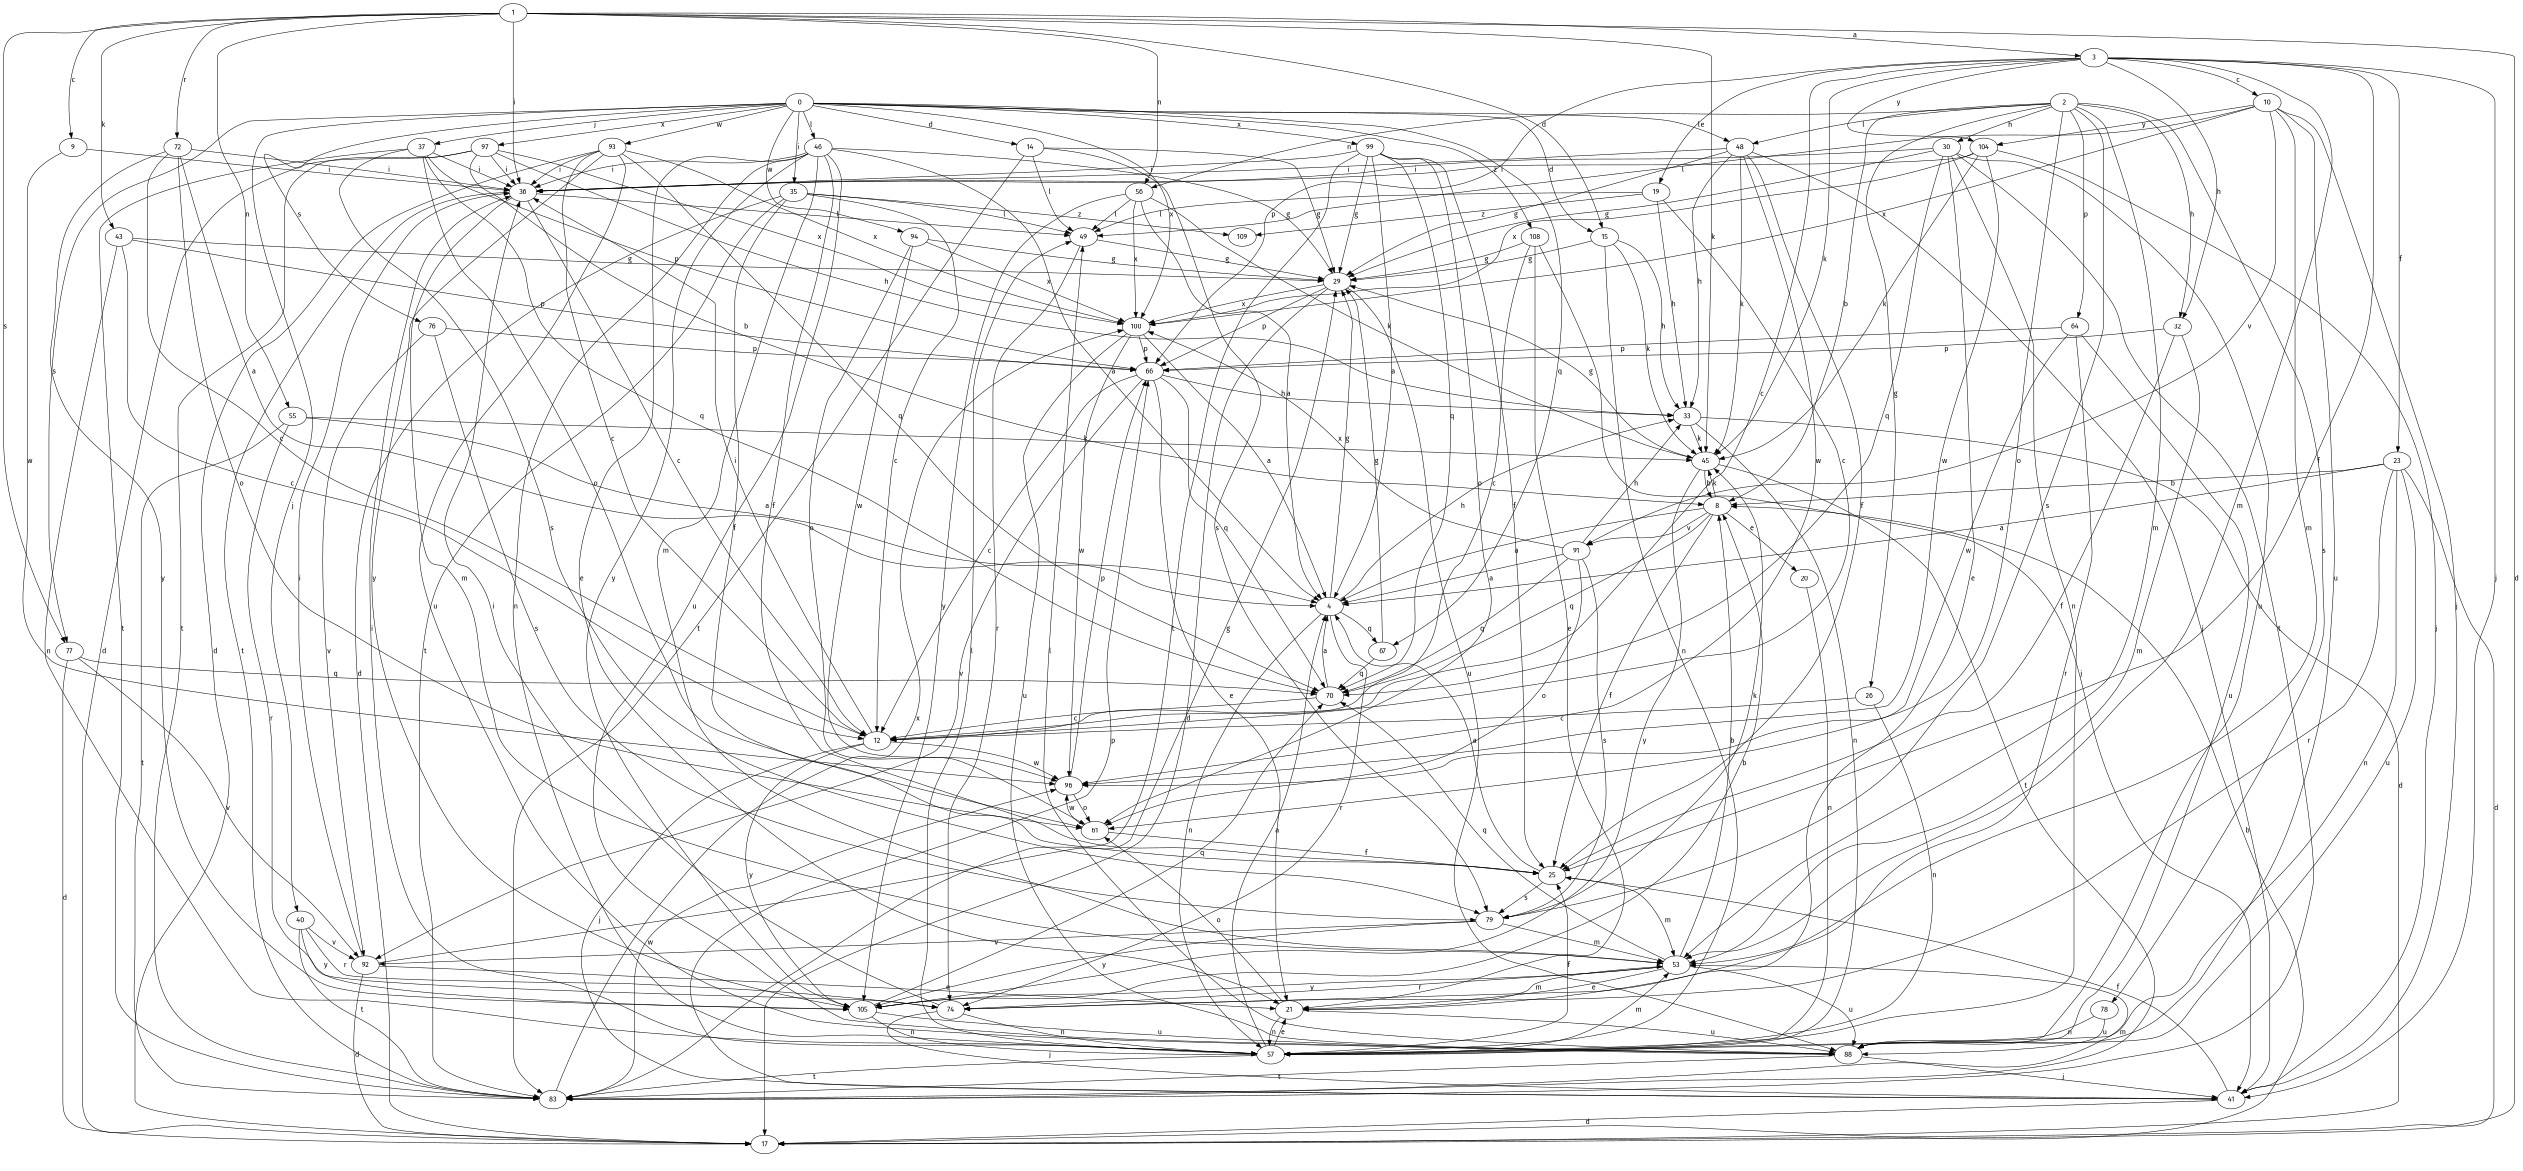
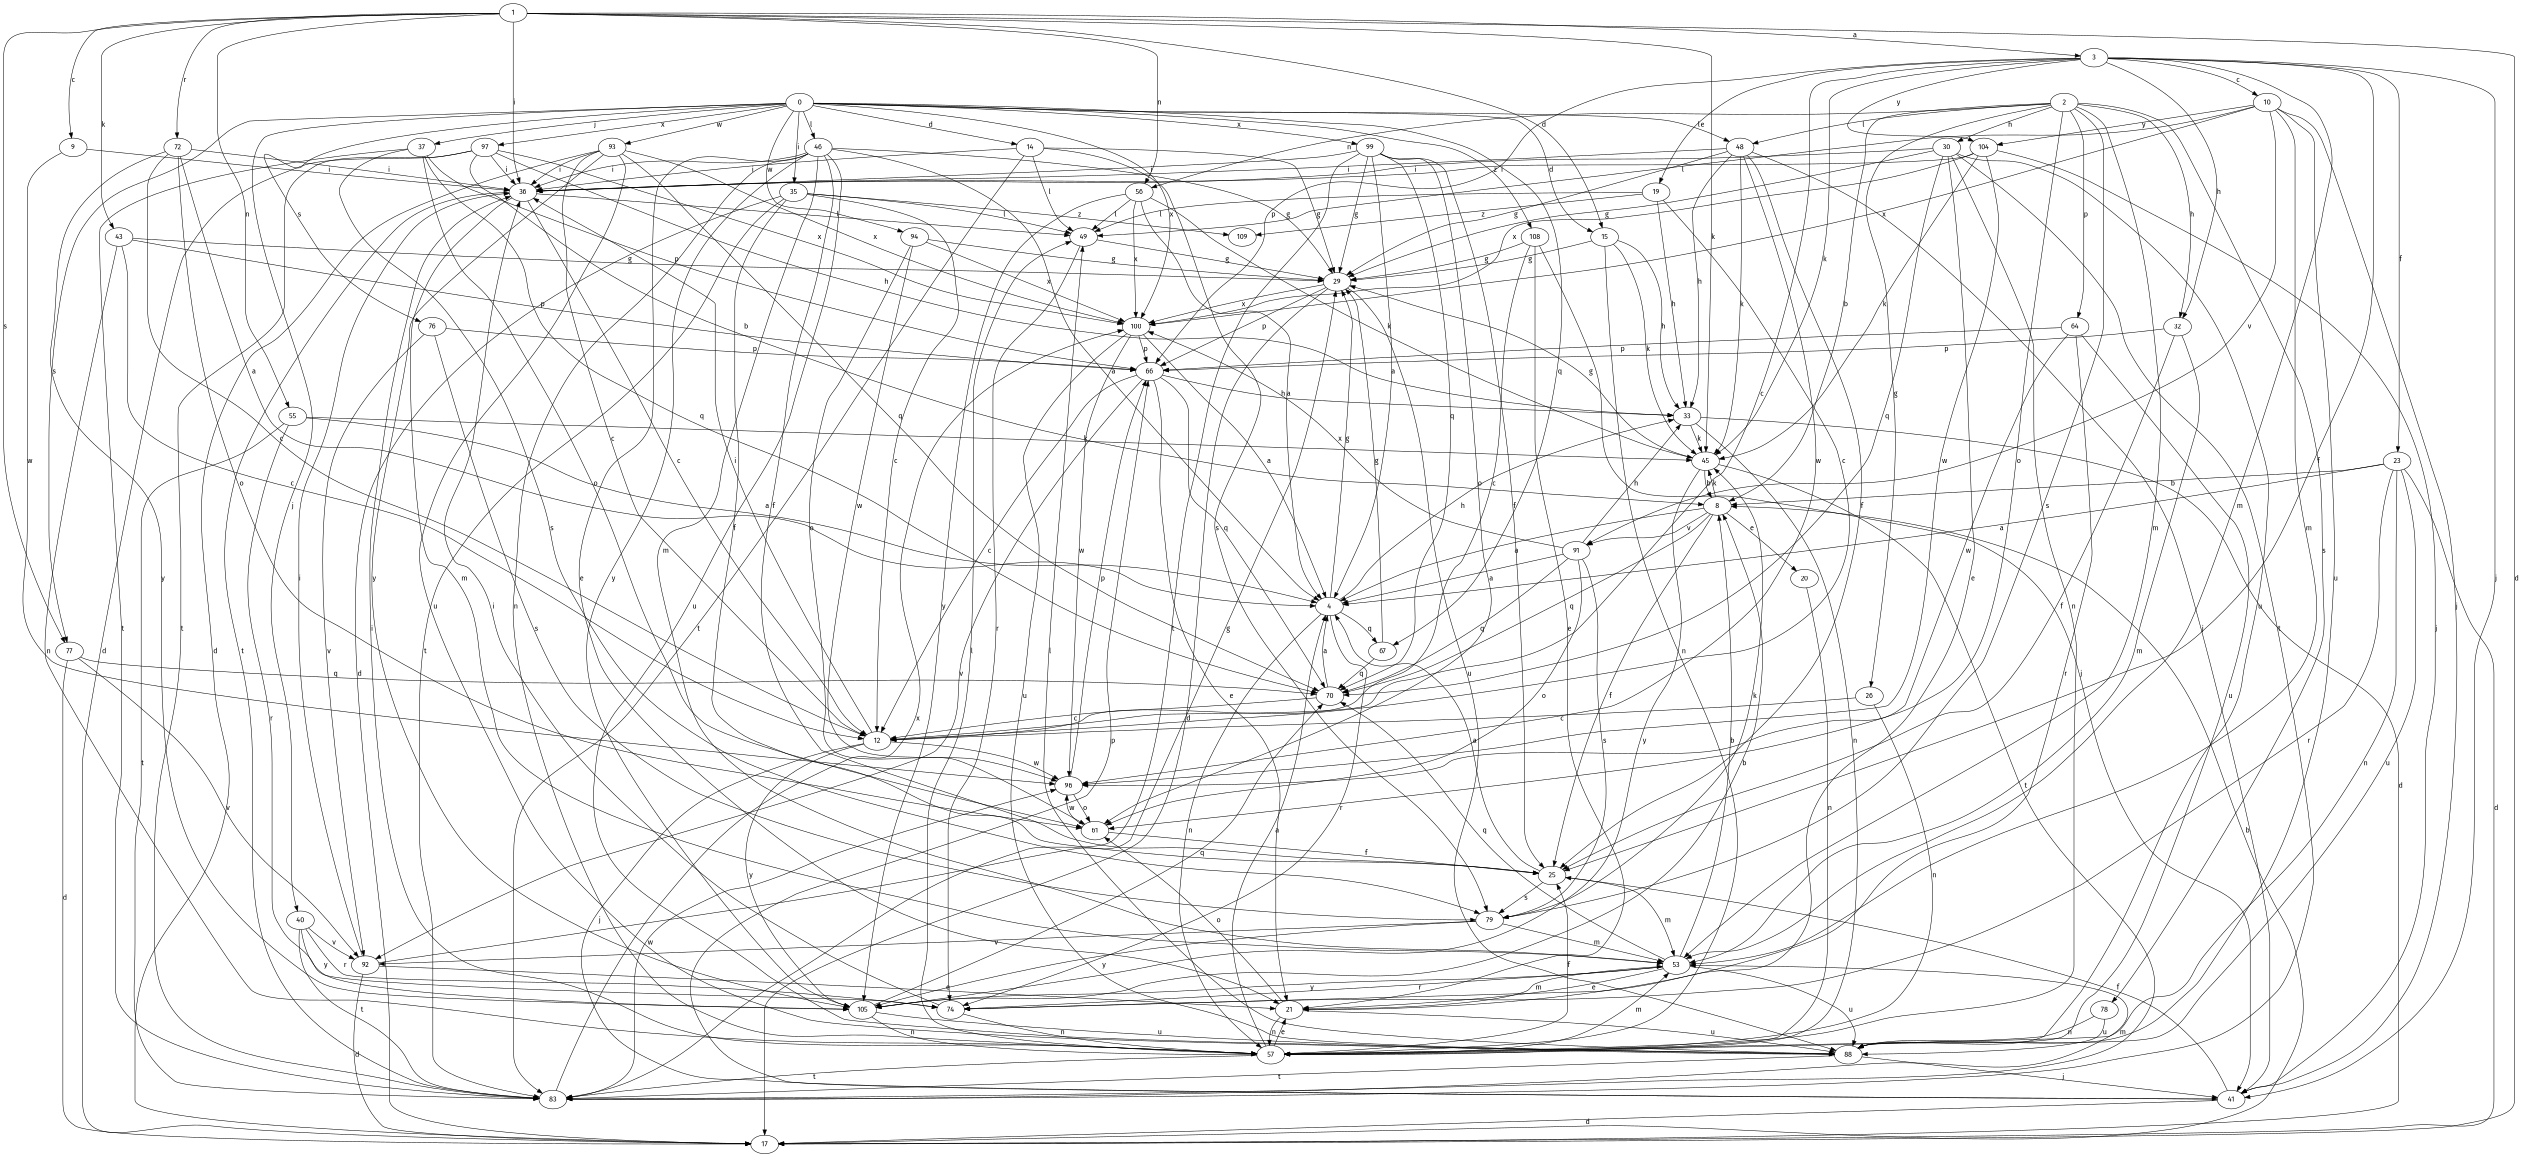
edge "37" -> "36": now "14" -> "36"
edge "74" -> "41": removed, label "j"
